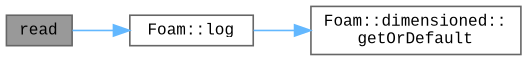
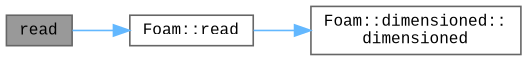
node "Foam::log": label "Foam::log" -> "Foam::read"
node "Foam::dimensioned:: getOrDefault": label "Foam::dimensioned:: getOrDefault" -> "Foam::dimensioned:: dimensioned"
